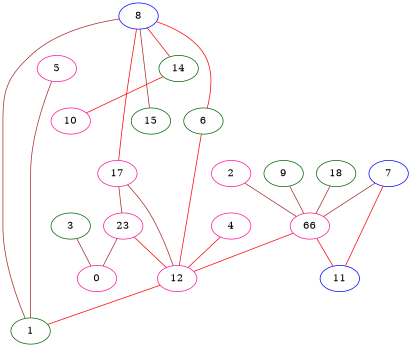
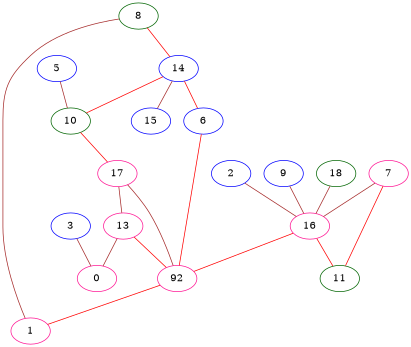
node "8": color blue -> darkgreen
edge "8" -- "6": now "14" -- "6"
node "5": color deeppink -> blue
edge "8" -- "15": now "14" -- "15"
node "14": color darkgreen -> blue
edge "8" -- "17": now "10" -- "17"
node "10": color deeppink -> darkgreen
node "15": color darkgreen -> blue
node "6": color darkgreen -> blue
node "2": color deeppink -> blue
node "9": color darkgreen -> blue
node "7": color blue -> deeppink
edge "5" -- "1": now "5" -- "10"
node "3": color darkgreen -> blue
node "23": label "23" -> "13"
node "4": removed
node "66": label "66" -> "16"
node "12": label "12" -> "92"
node "11": color blue -> darkgreen
node "1": color darkgreen -> deeppink
